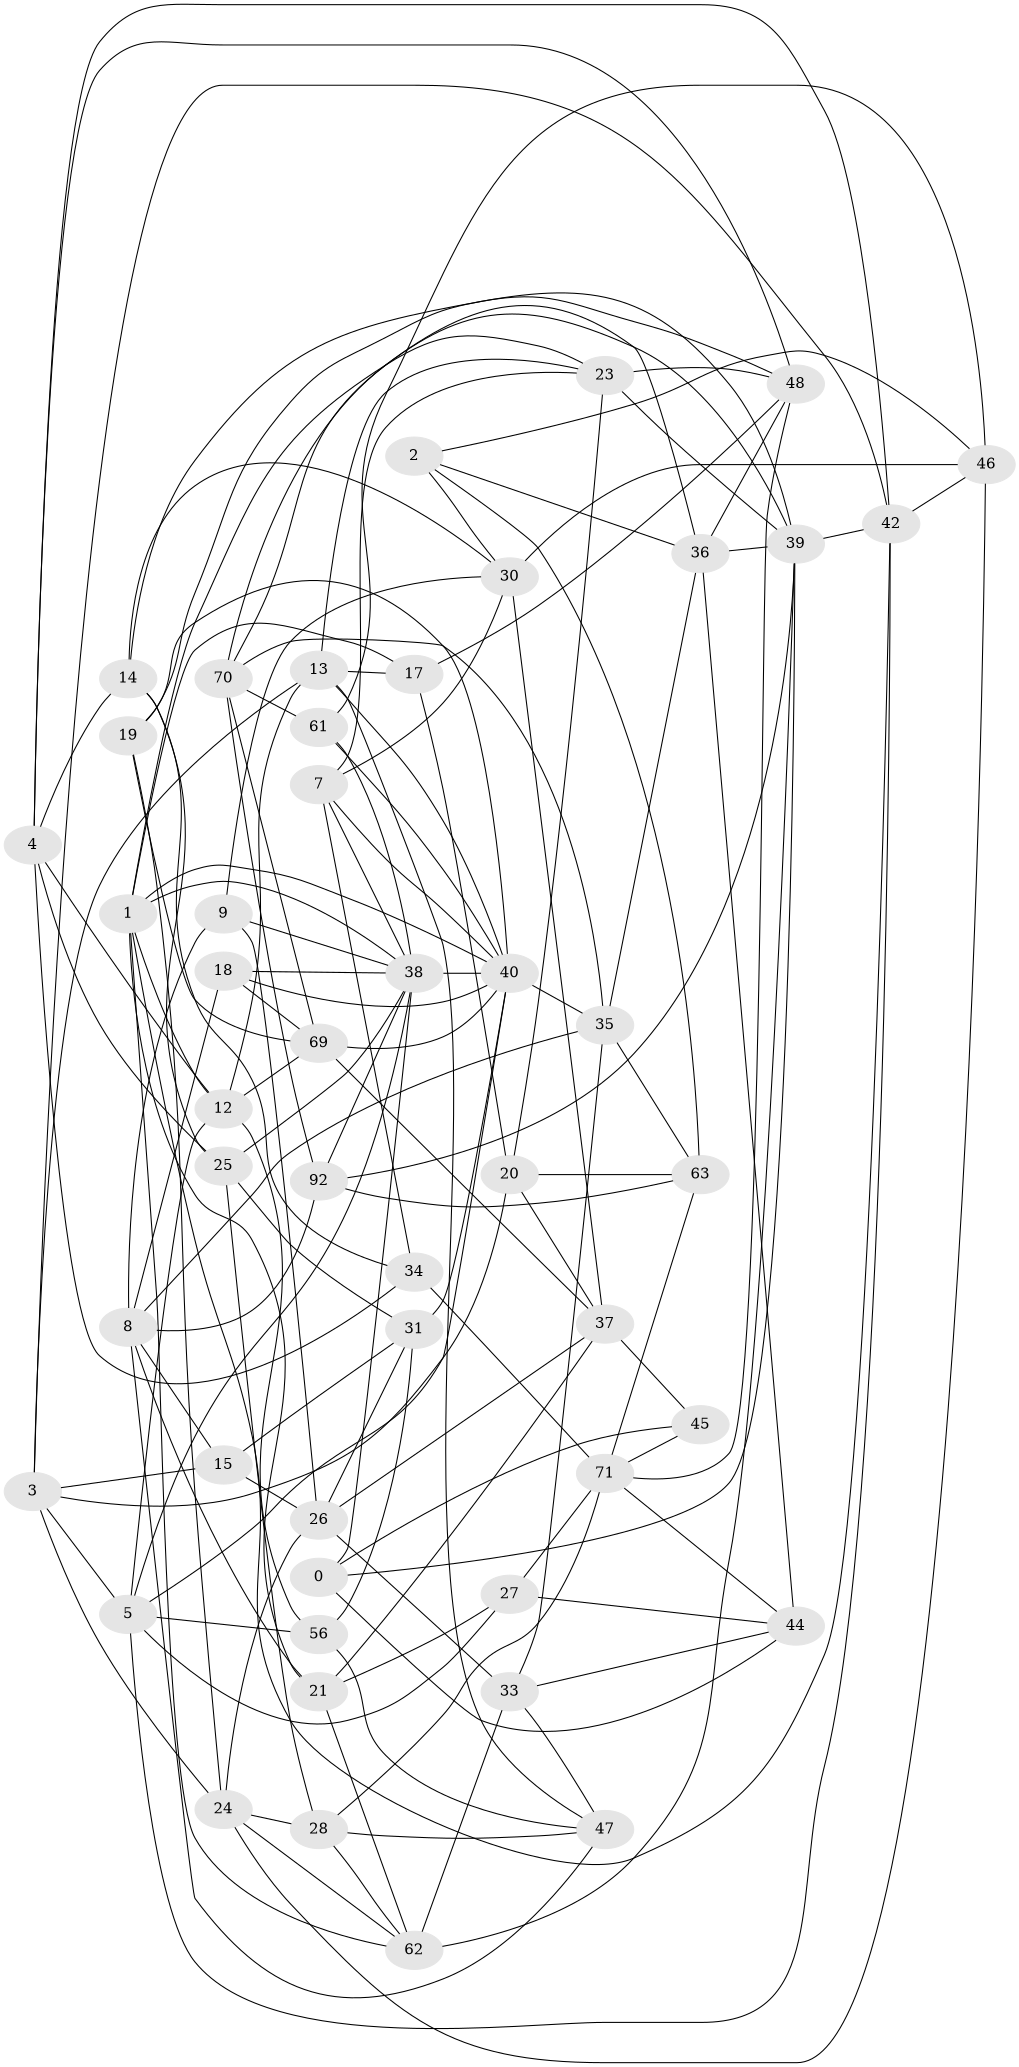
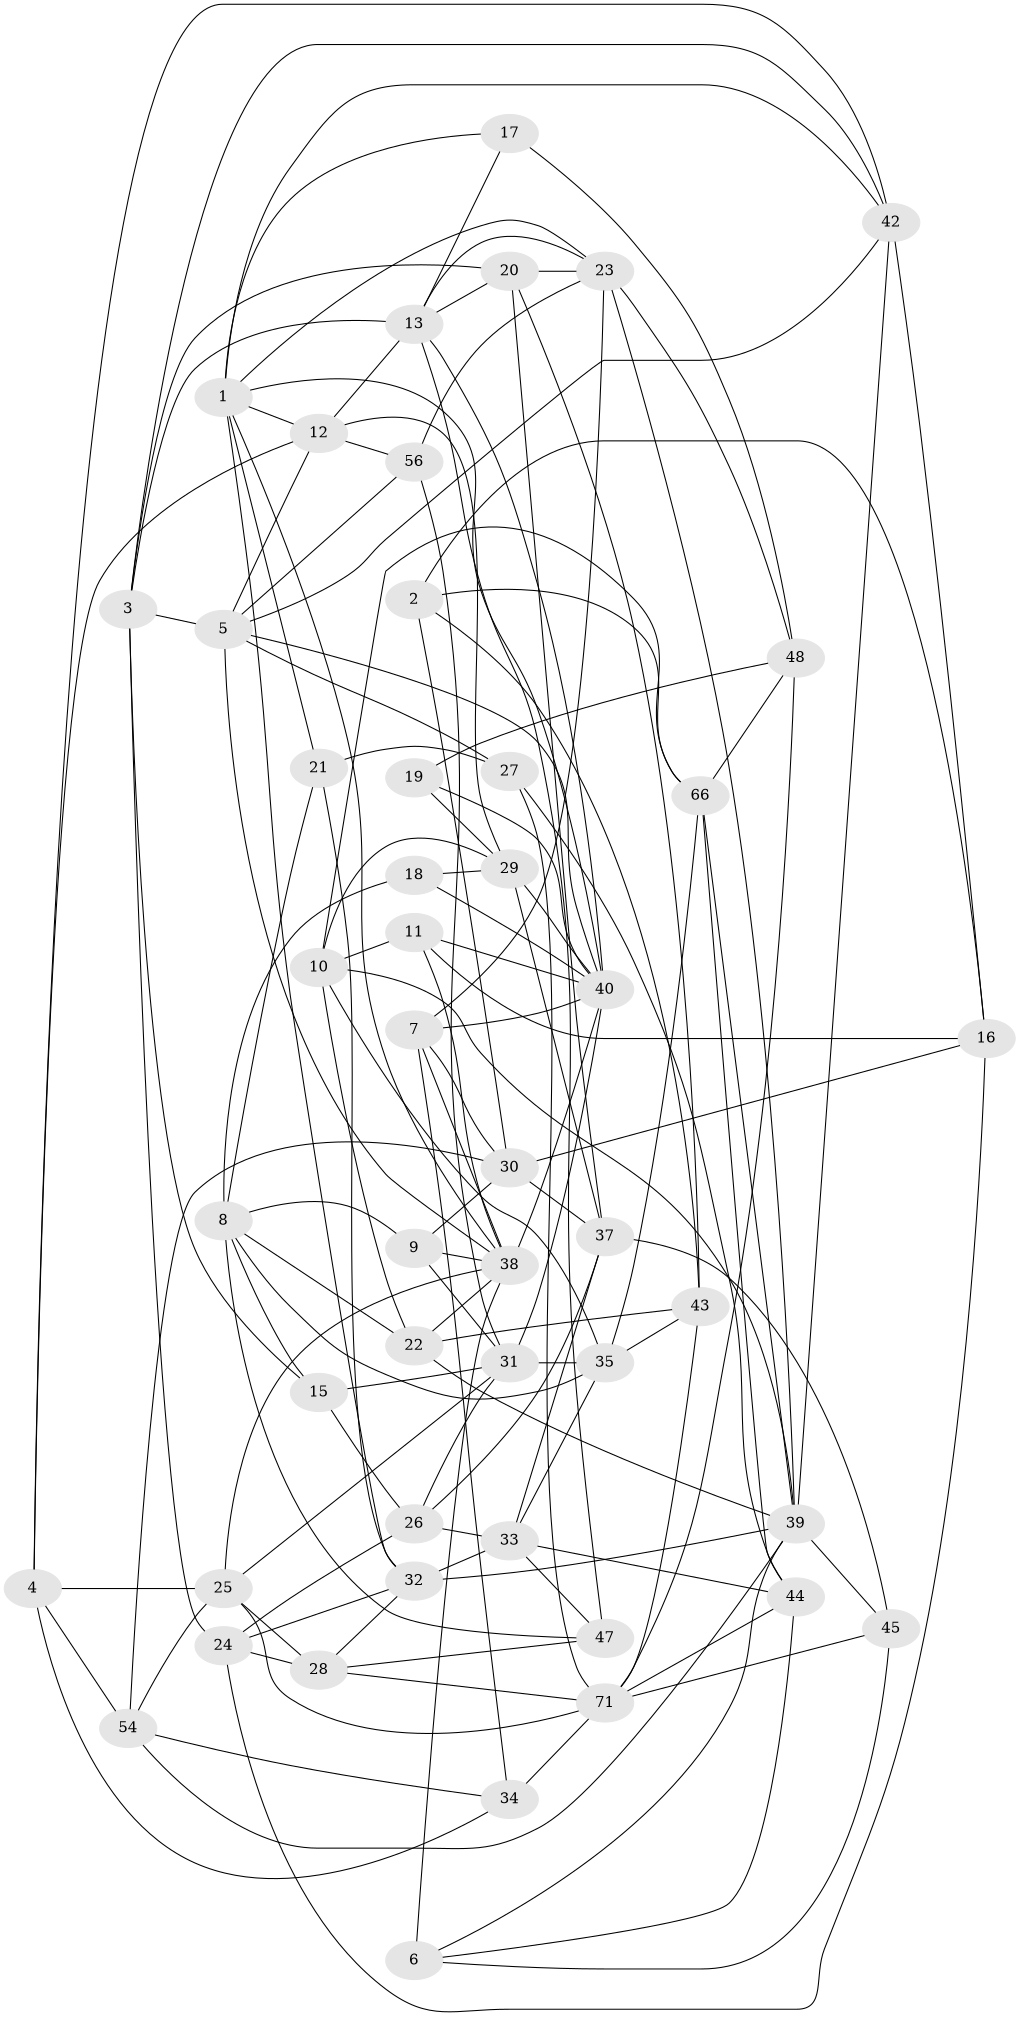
edge "48" -- "4": removed
node "46": label "46" -> "16"
node "36": label "36" -> "66"
node "14": label "14" -> "54"
node "70": label "70" -> "10"
node "61": label "61" -> "11"
edge "17" -- "20": now "13" -- "20"
edge "18" -- "38": removed
edge "40" -- "35": now "31" -- "35"
node "69": label "69" -> "29"
node "63": label "63" -> "43"
node "92": label "92" -> "22"
edge "9" -- "26": now "9" -- "31"
edge "19" -- "24": removed
edge "37" -- "21": now "37" -- "33"
edge "39" -- "45": added
node "0": label "0" -> "6"
edge "25" -- "71": added
edge "56" -- "47": now "56" -- "23"
node "62": label "62" -> "32"
